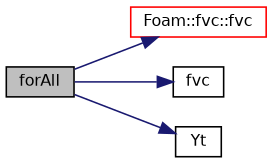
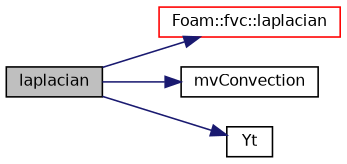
node "Foam::fvc::fvc": label "Foam::fvc::fvc" -> "Foam::fvc::laplacian"
node "forAll": label "forAll" -> "laplacian"
node "fvc": label "fvc" -> "mvConvection"
